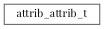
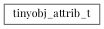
node "attrib_attrib_t": label "attrib_attrib_t" -> "tinyobj_attrib_t"
